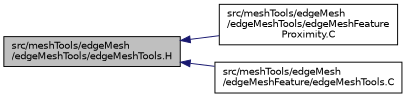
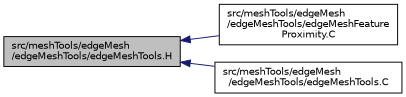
node "src/meshTools/edgeMesh /edgeMeshFeature/edgeMeshTools.C": label "src/meshTools/edgeMesh /edgeMeshFeature/edgeMeshTools.C" -> "src/meshTools/edgeMesh /edgeMeshTools/edgeMeshTools.C"
